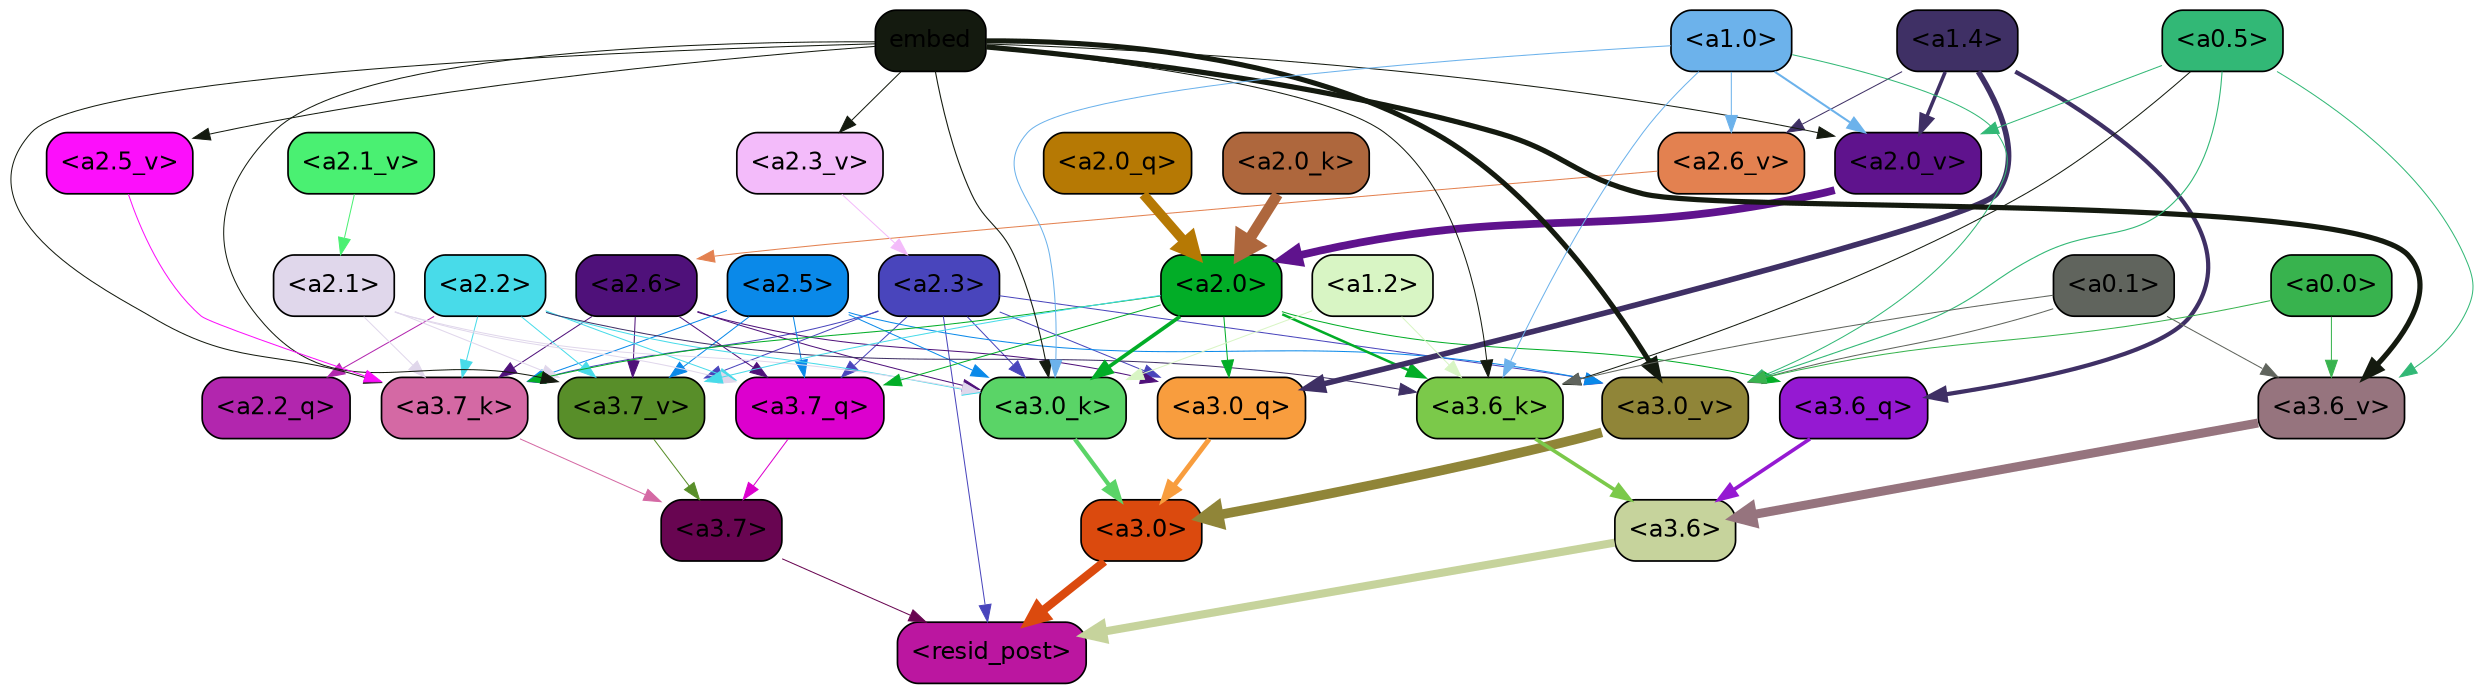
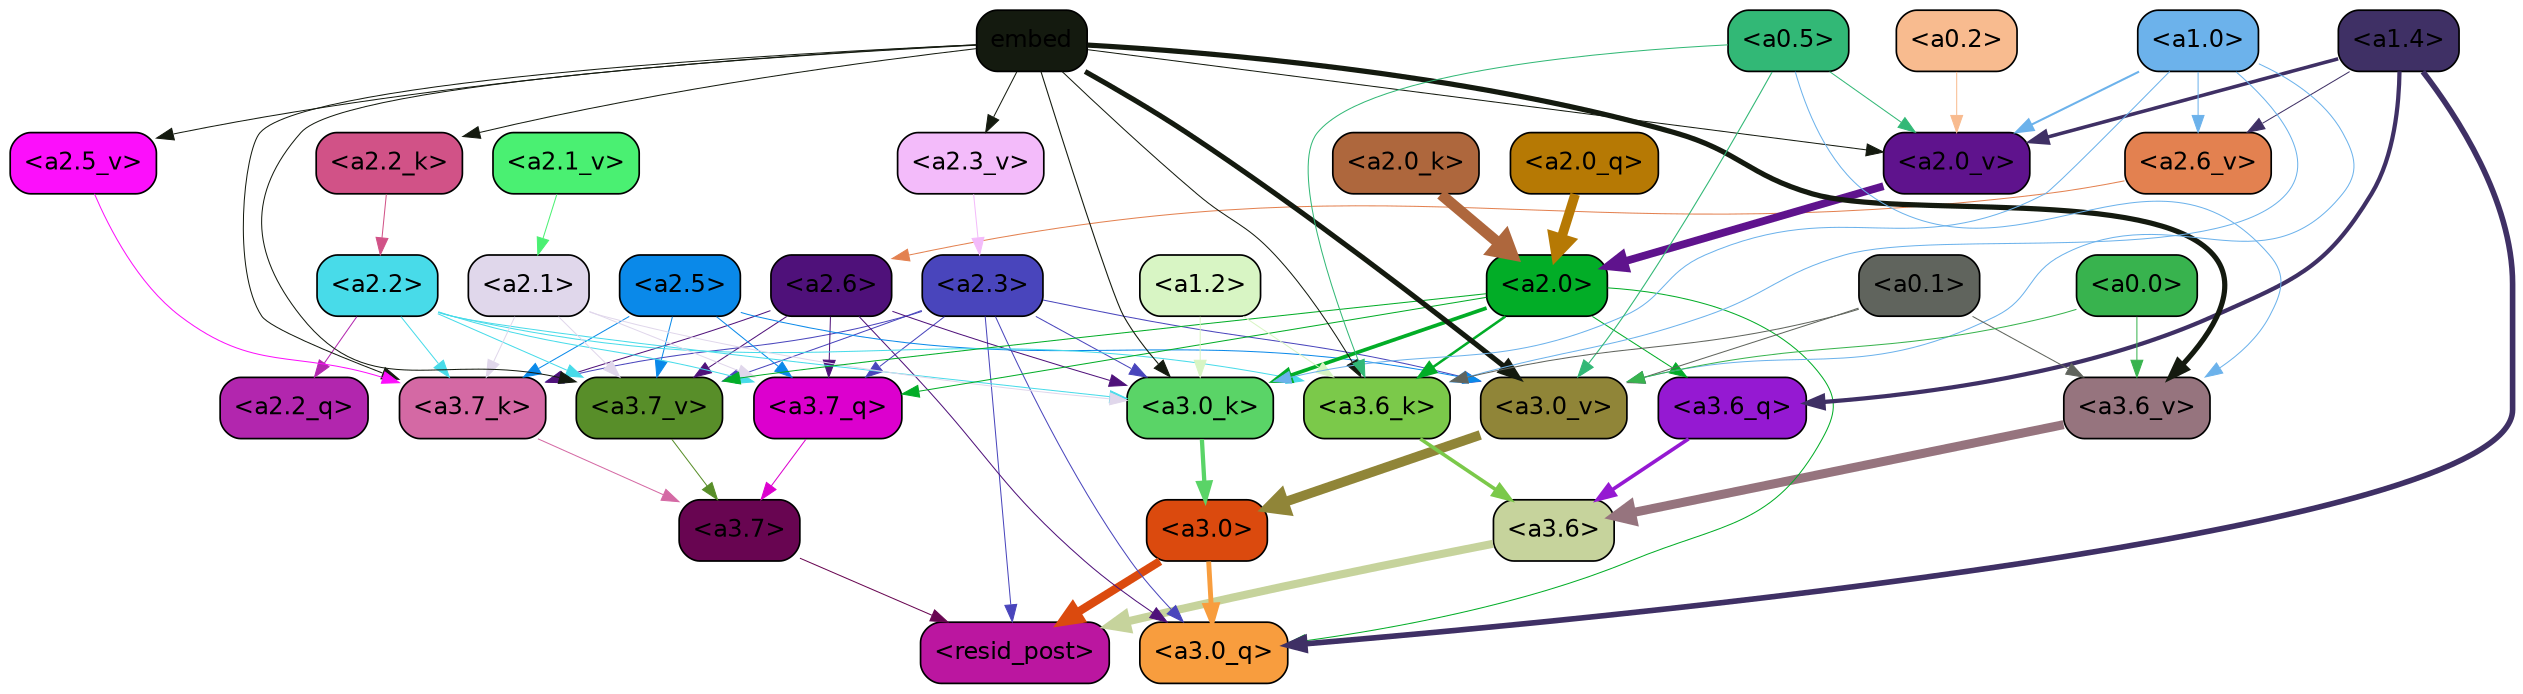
node "<a0.2>": added
node "<a2.2_k>": added
edge "<a0.5>" -> "<a3.6_v>": color #32b876 -> #6cb2eb
edge "<a1.0>" -> "<a3.0_v>": color #32b876 -> #6cb2eb
edge "<a0.5>" -> "<a3.6_k>": color #141a0f -> #32b876
edge "<a2.0>" -> "<a3.7_v>": color #48dbe9 -> #02ad27
edge "<a2.0>" -> "<a3.7_k>": removed
edge "<a2.5>" -> "<a3.0_k>": removed
edge "<a2.2>" -> "<a3.6_k>": color #3f3065 -> #48dbe9
edge "<a3.0_q>" -> "<a3.0>": reversed
